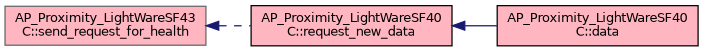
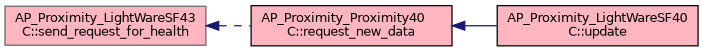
node "AP_Proximity_LightWareSF40 C::request_new_data": label "AP_Proximity_LightWareSF40 C::request_new_data" -> "AP_Proximity_Proximity40 C::request_new_data"
node "AP_Proximity_LightWareSF40 C::data": label "AP_Proximity_LightWareSF40 C::data" -> "AP_Proximity_LightWareSF40 C::update"
